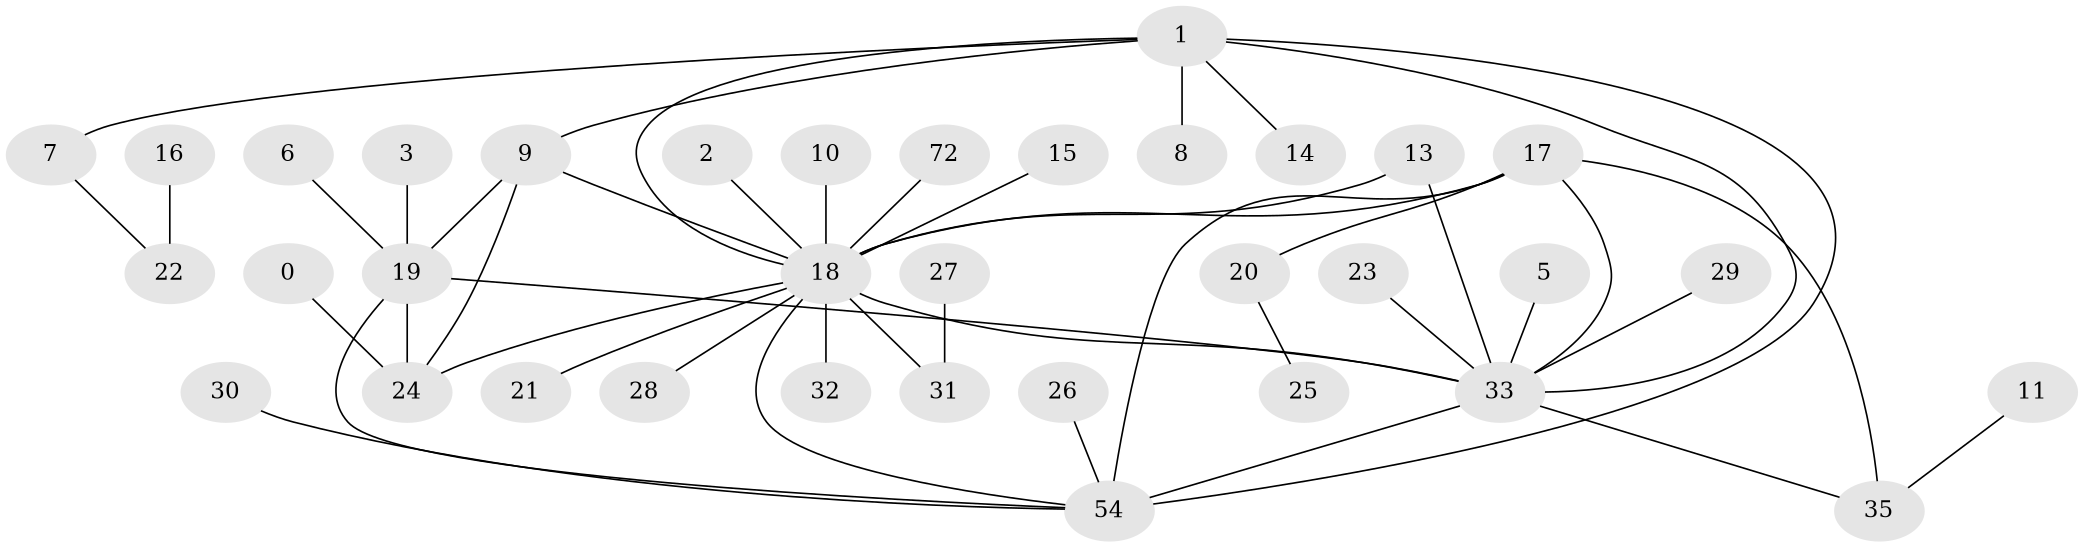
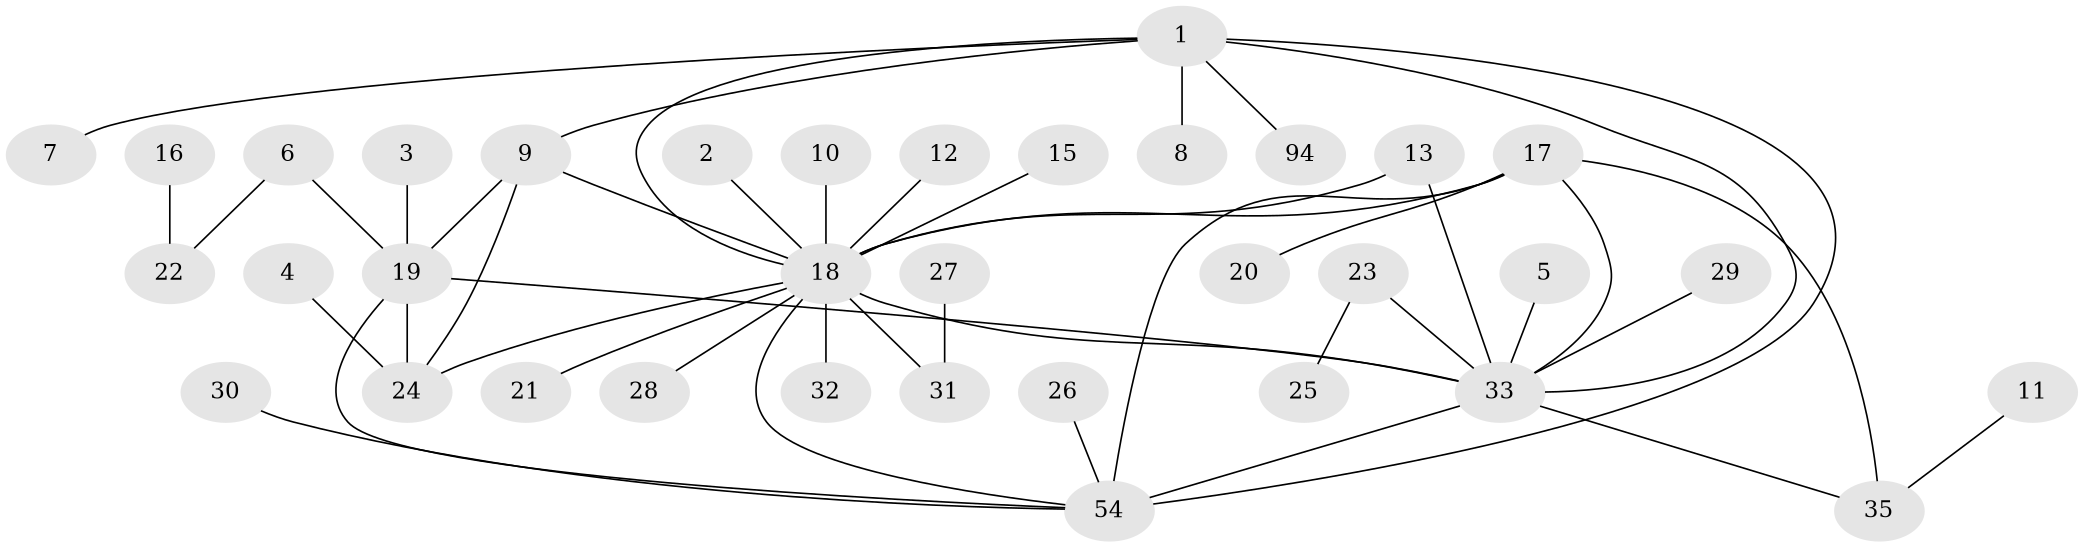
node "72": label "72" -> "12"
node "14": label "14" -> "94"
edge "7" -- "22": now "6" -- "22"
node "0": label "0" -> "4"
edge "20" -- "25": now "23" -- "25"
